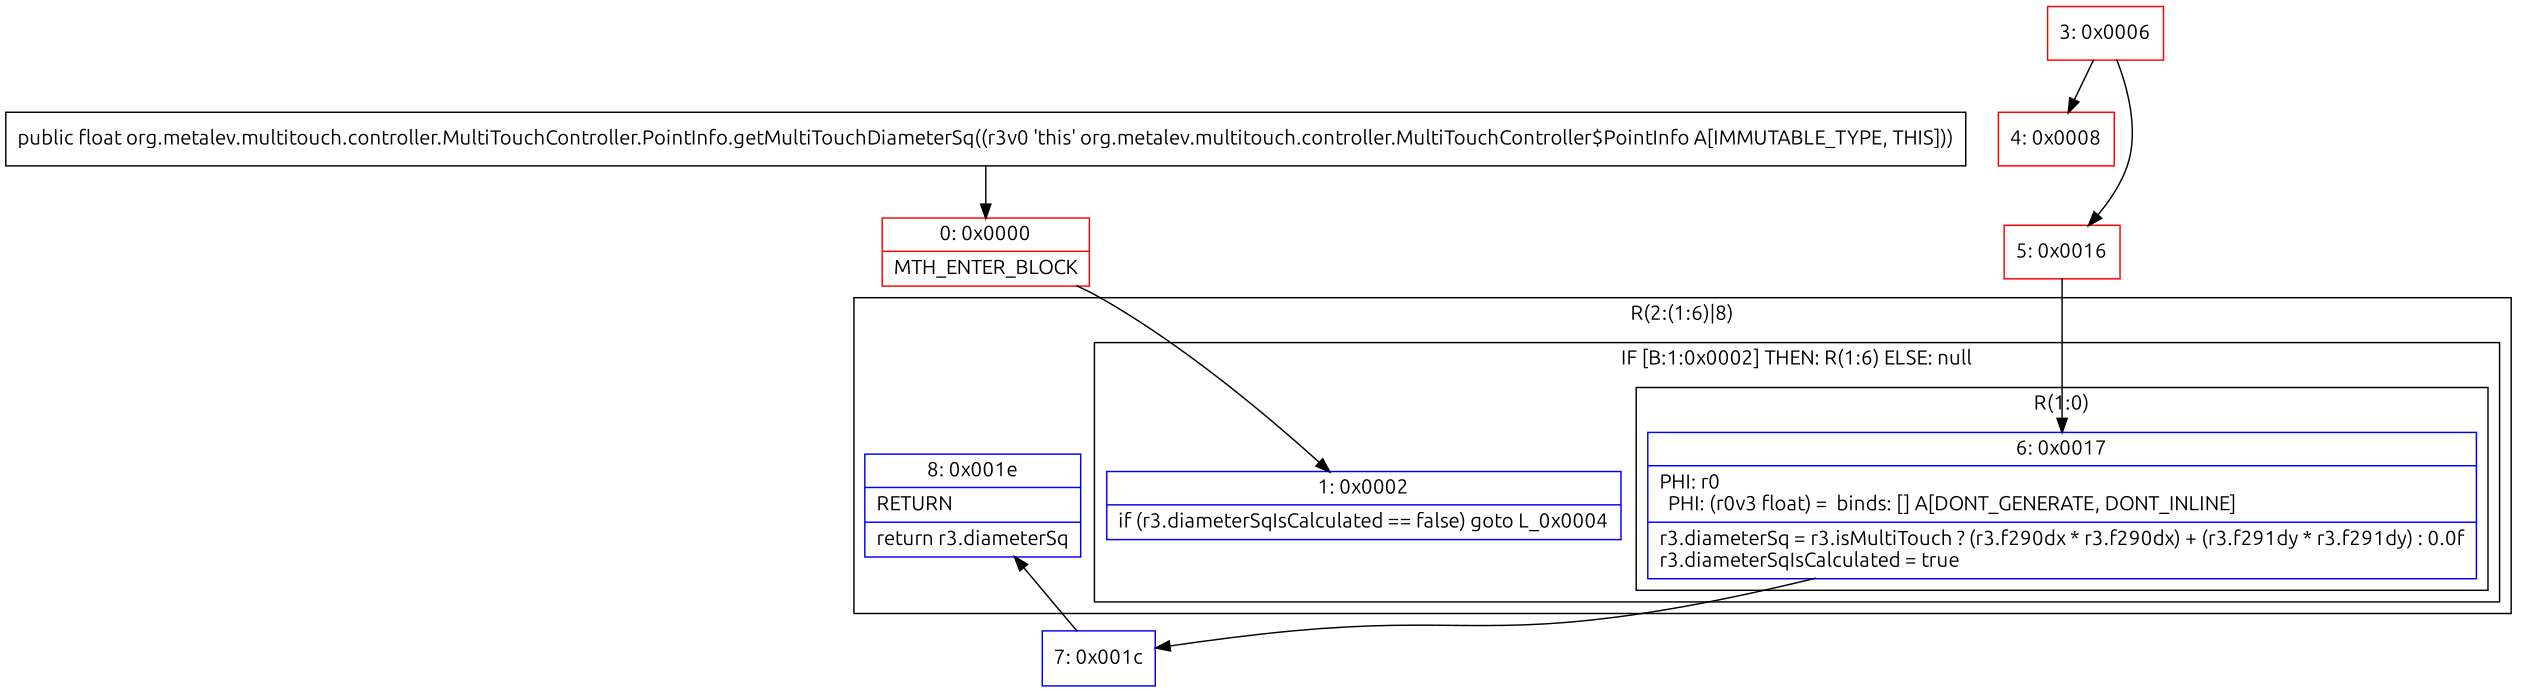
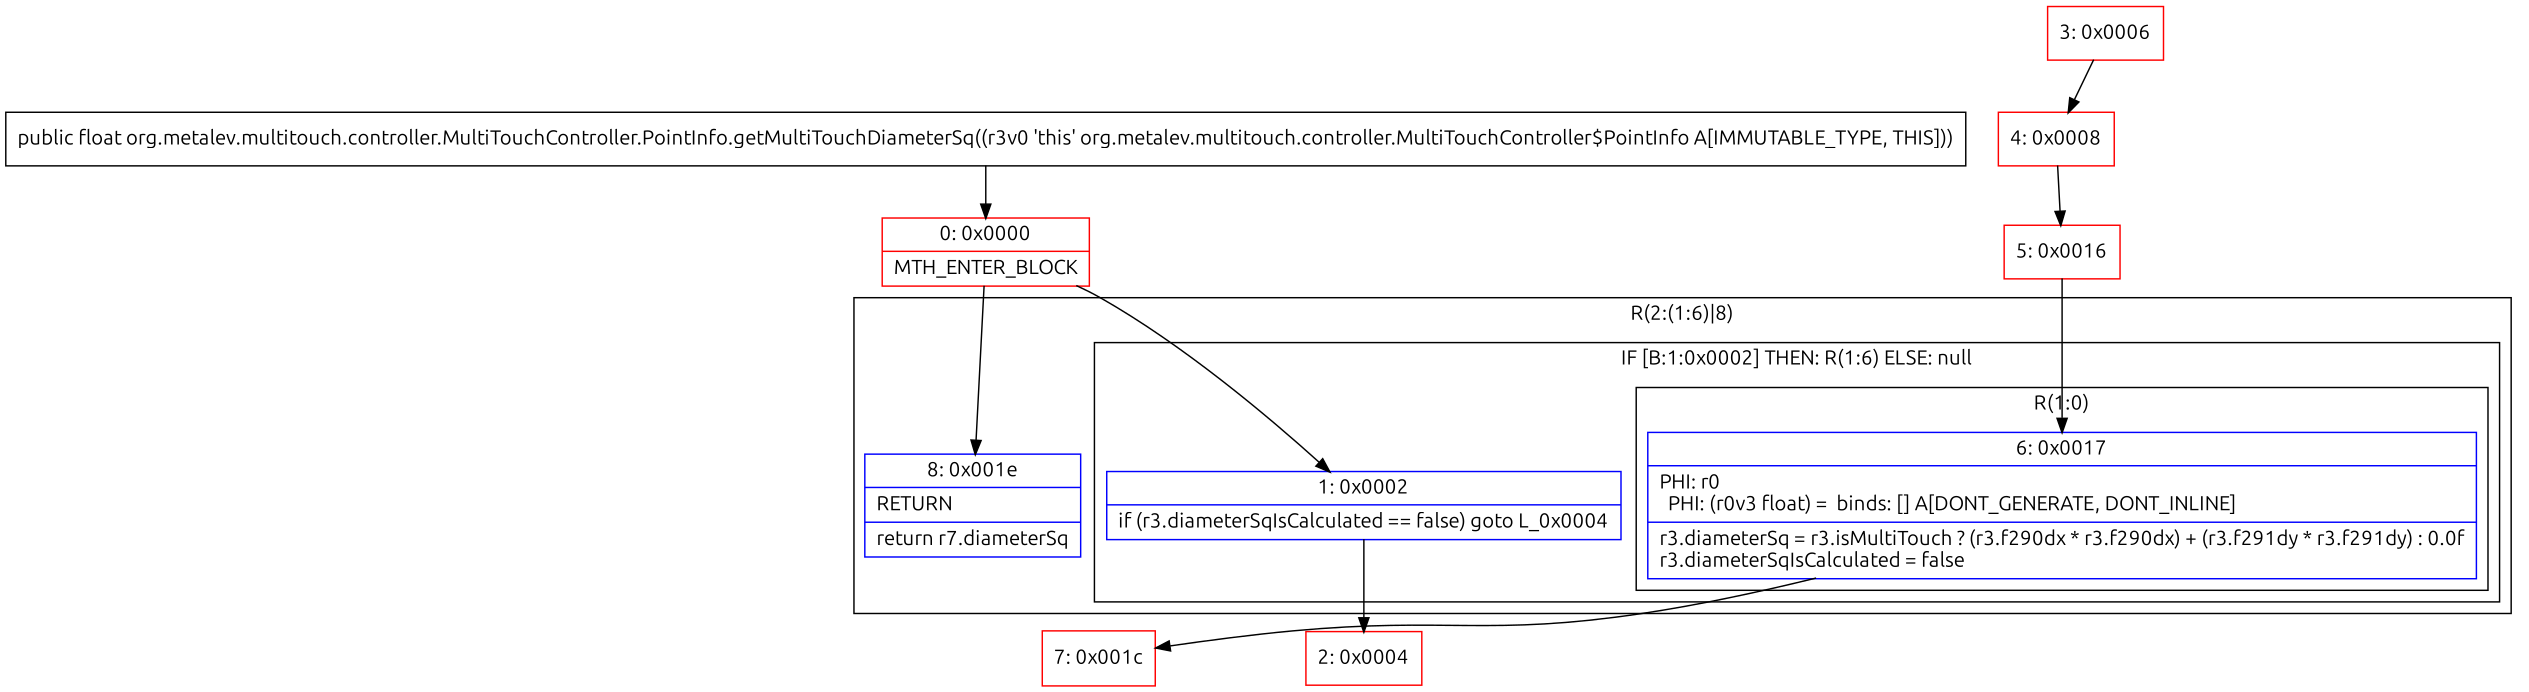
edge "3: 0x0006" -> "5: 0x0016": now "4: 0x0008" -> "5: 0x0016"
node "8: 0x001e": text "return r3.diameterSq" -> "return r7.diameterSq"
node "6: 0x0017": text "r3.diameterSqIsCalculated = true" -> "r3.diameterSqIsCalculated = false"
edge "7: 0x001c" -> "8: 0x001e": now "0: 0x0000" -> "8: 0x001e"
node "7: 0x001c": color blue -> red
node "2: 0x0004": added
